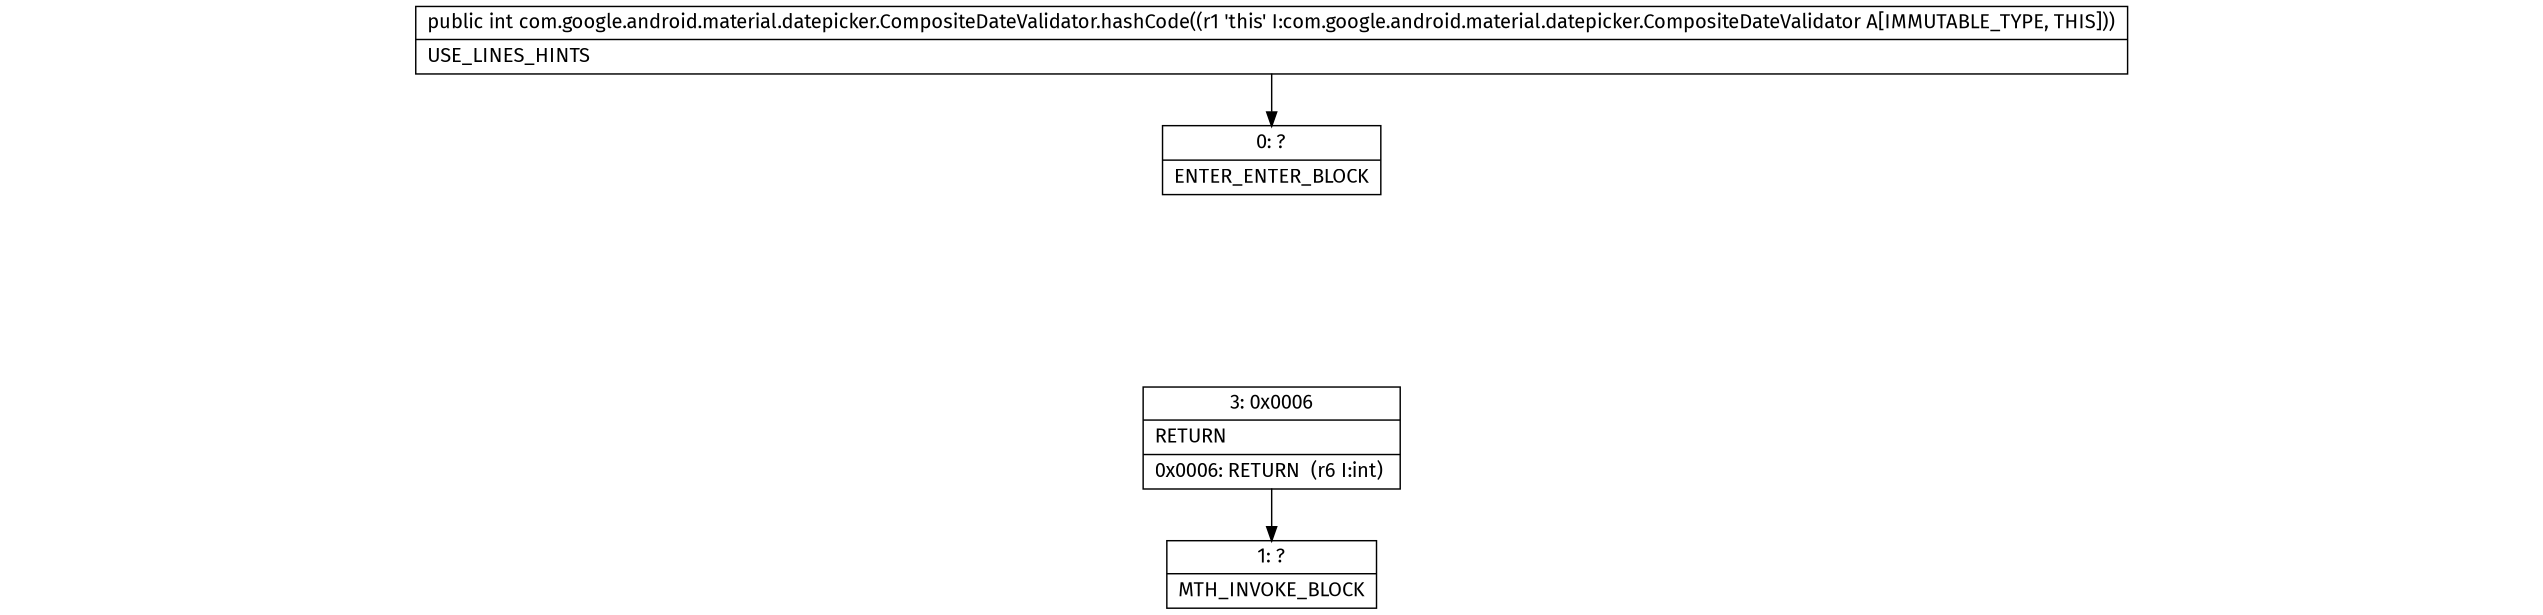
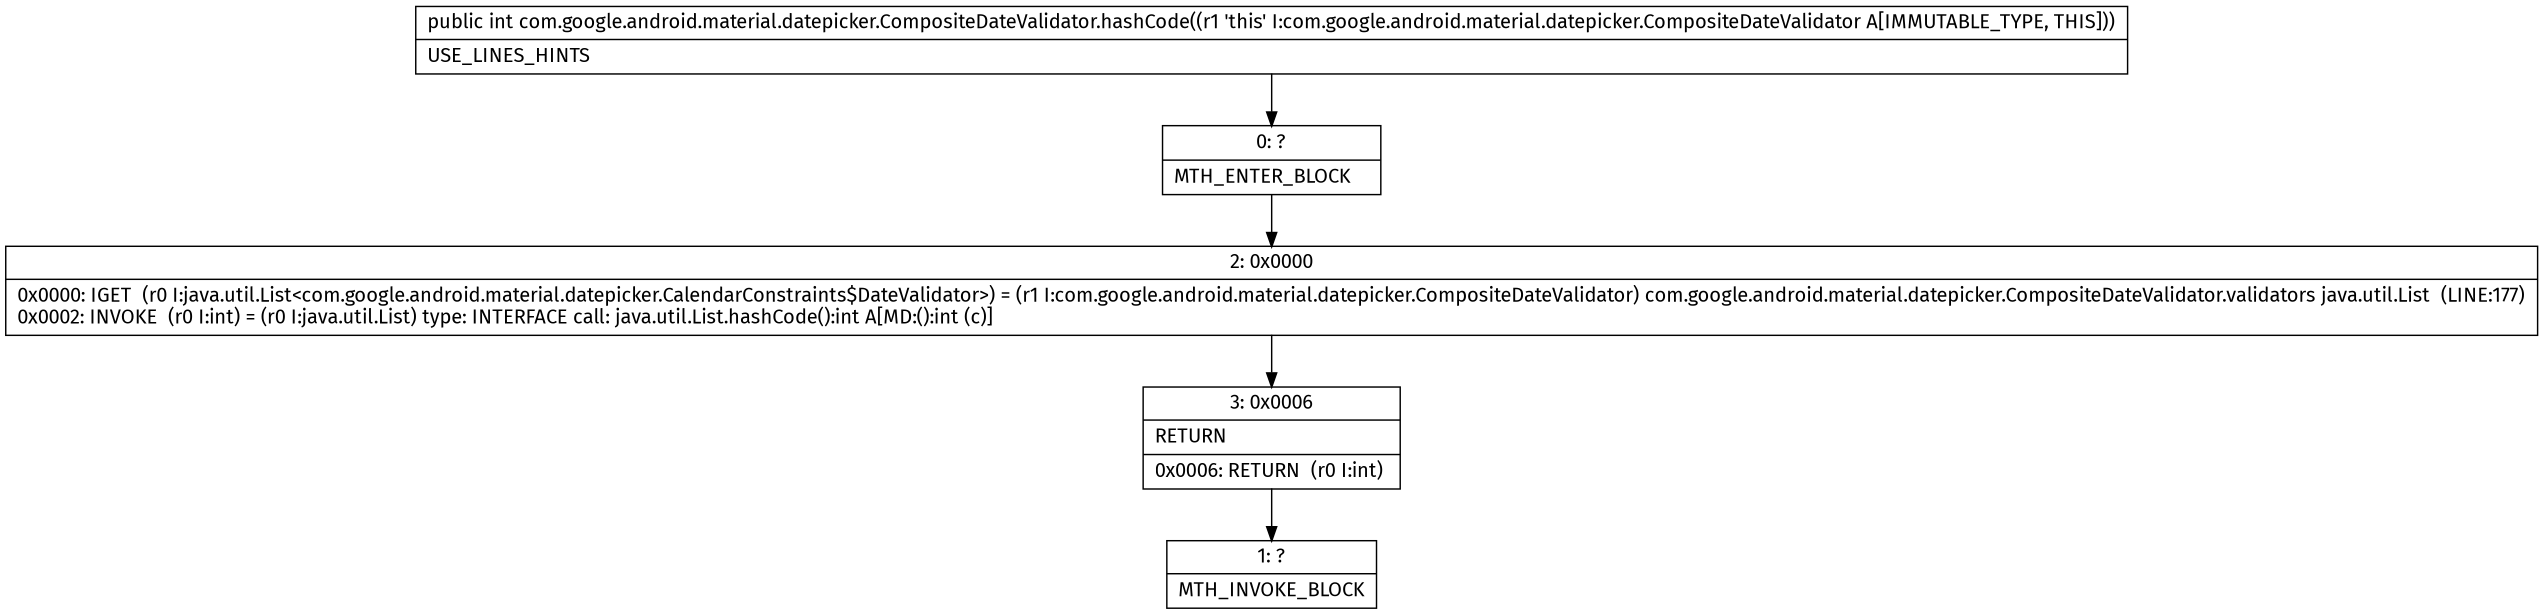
node "0: ?": text "ENTER_ENTER_BLOCK" -> "MTH_ENTER_BLOCK"
node "2: 0x0000": added
node "3: 0x0006": text "0x0006: RETURN  (r6 I:int)" -> "0x0006: RETURN  (r0 I:int)"
